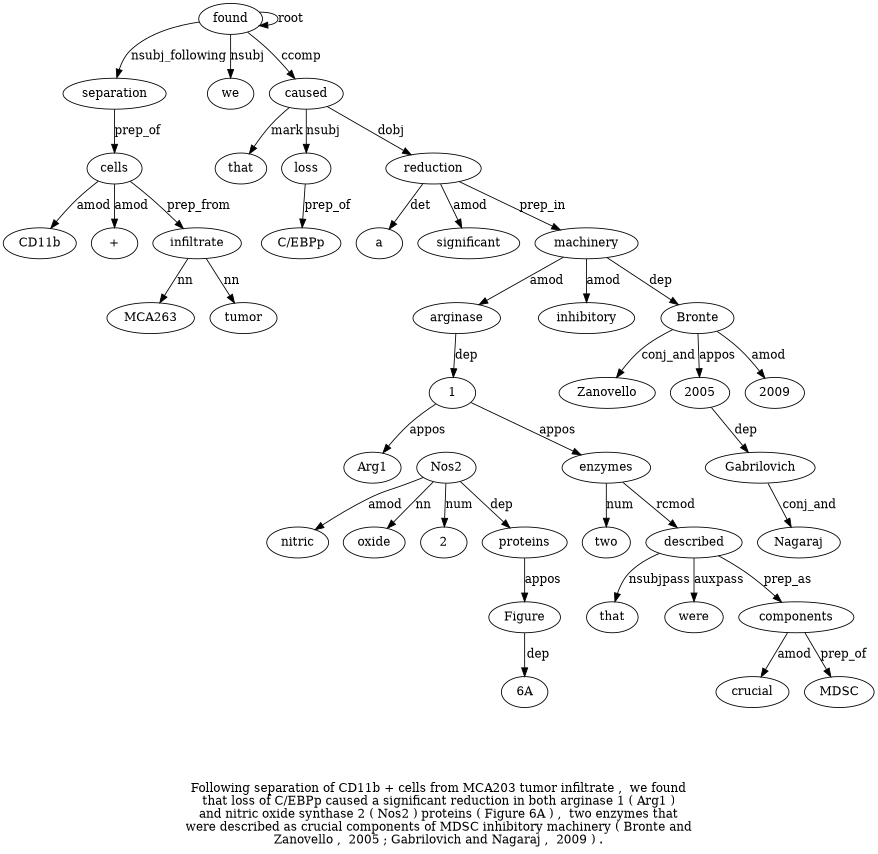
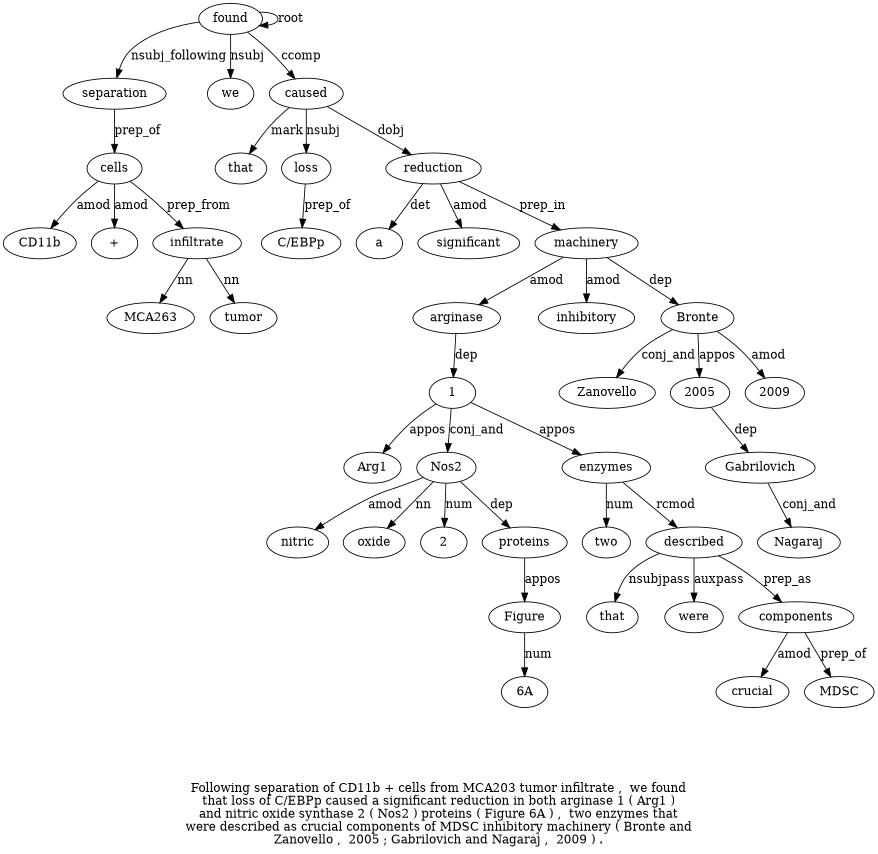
edge "1" -> "Nos2": added, label "conj_and"
edge "Figure" -> "6A": label "dep" -> "num"
